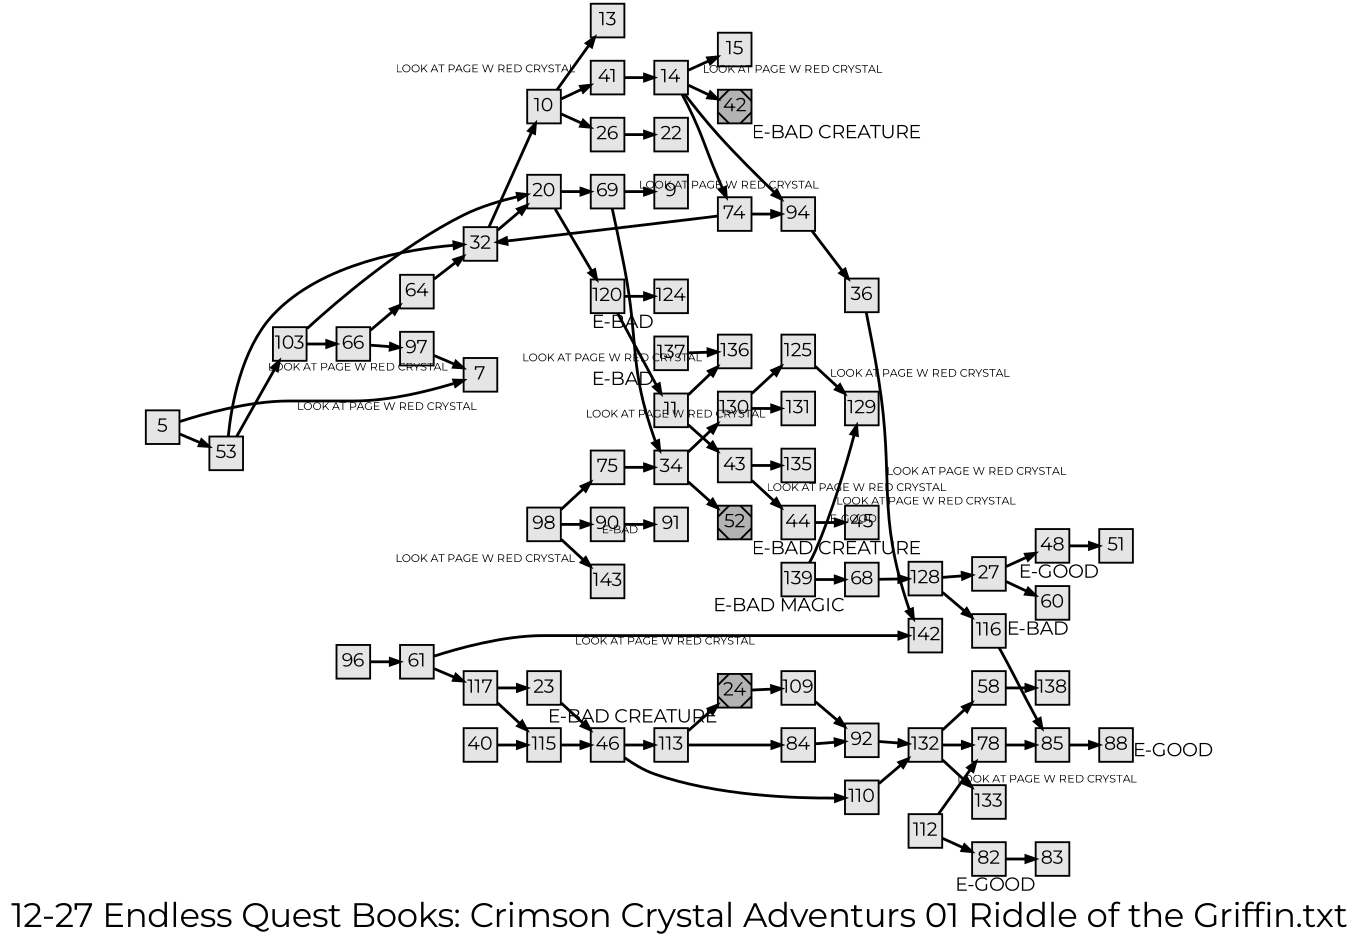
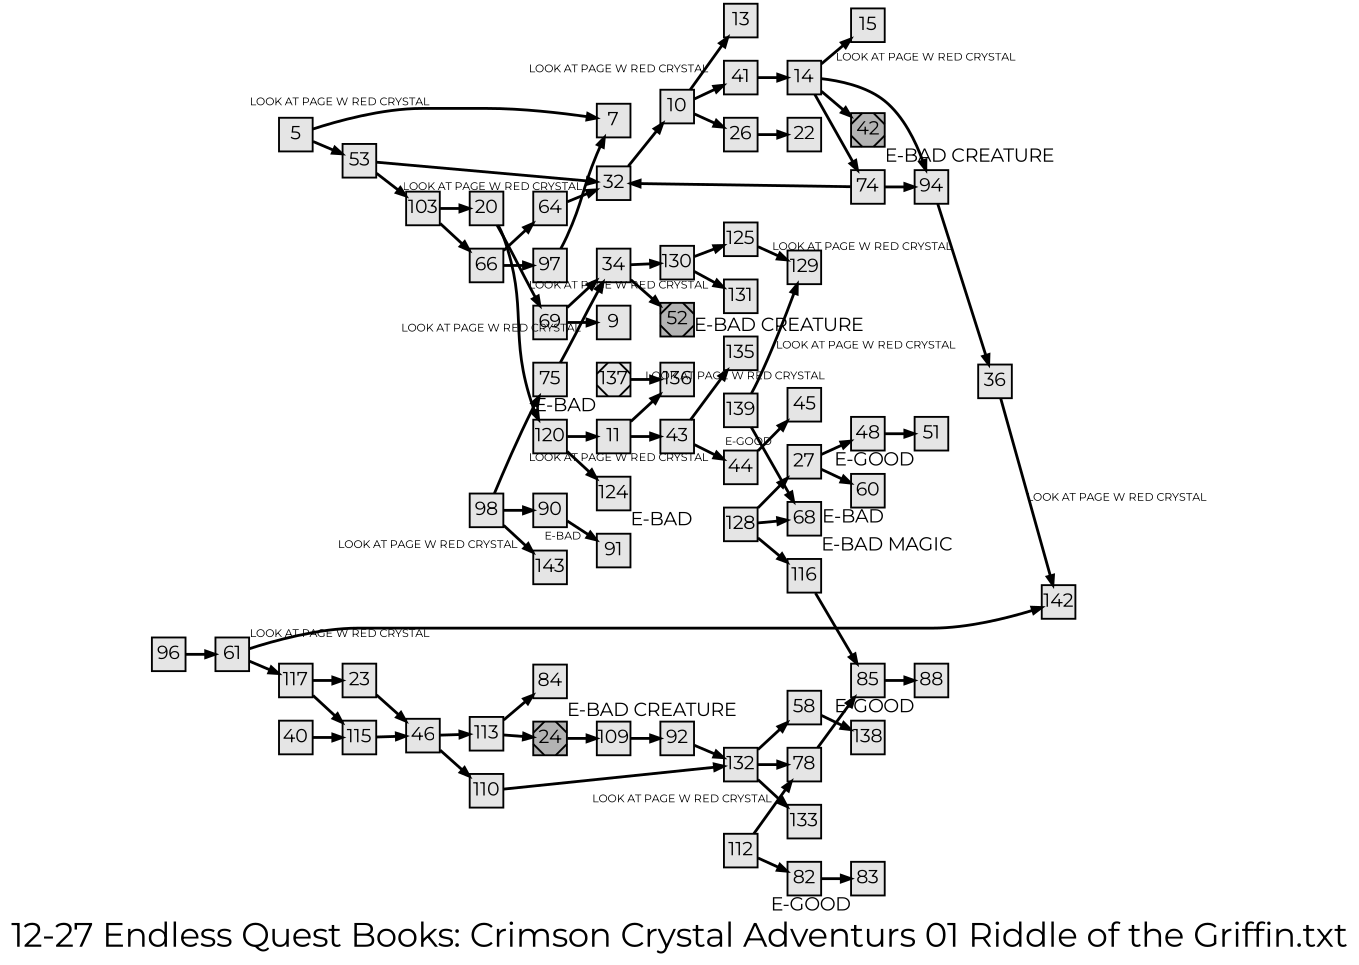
edge "32" -> "20": removed
node "137 E-BAD": shape box -> Msquare
edge "68 E-BAD MAGIC" -> "128": reversed
edge "84" -> "92": removed
